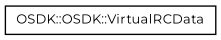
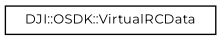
node "OSDK::OSDK::VirtualRCData": label "OSDK::OSDK::VirtualRCData" -> "DJI::OSDK::VirtualRCData"
